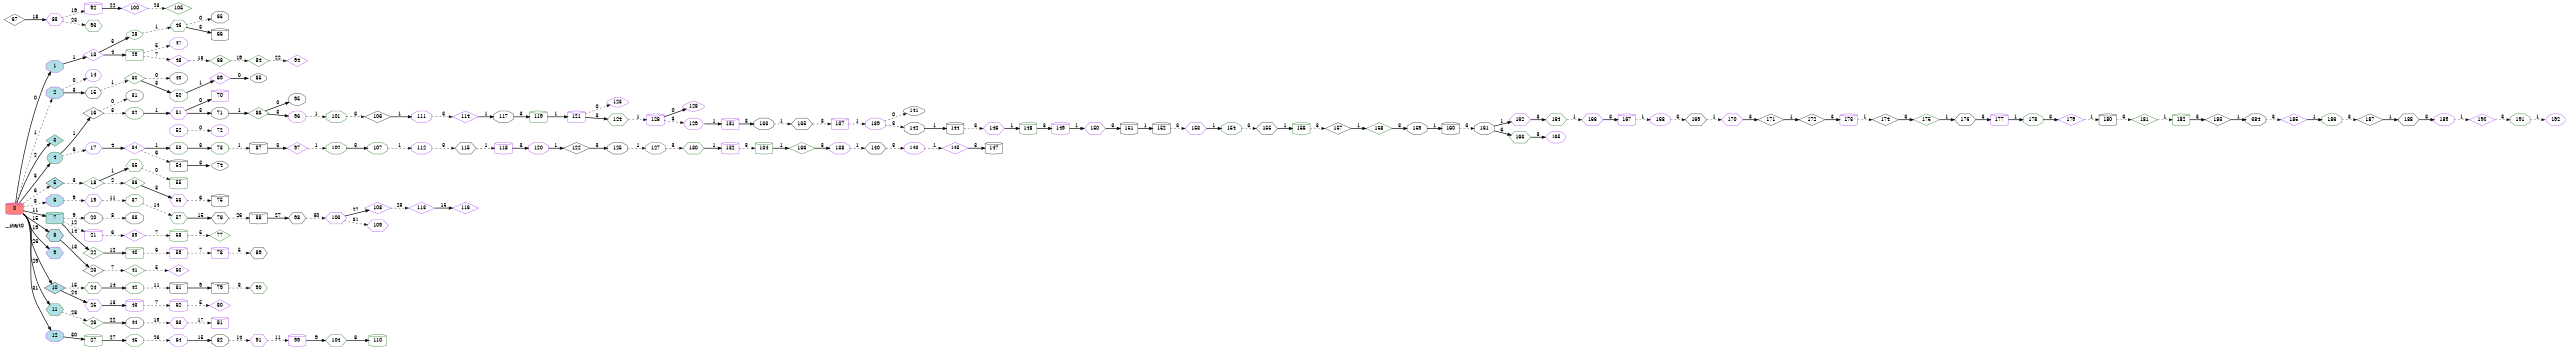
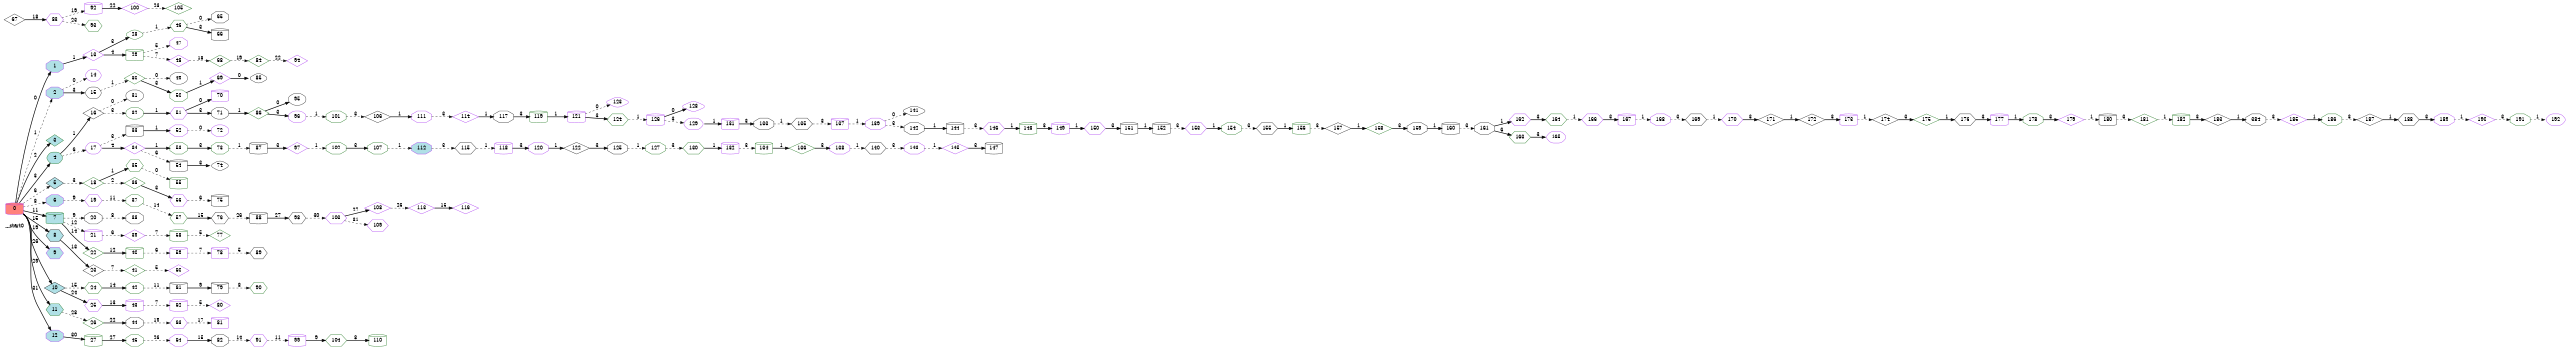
node "33": added
node "112": fillcolor white -> powderblue
